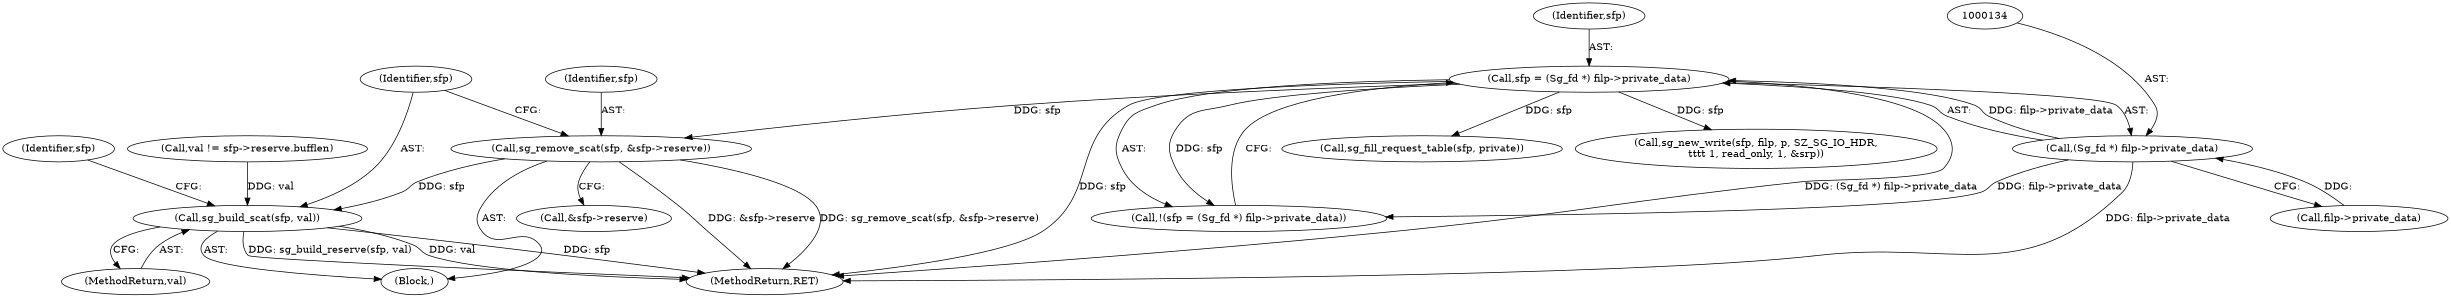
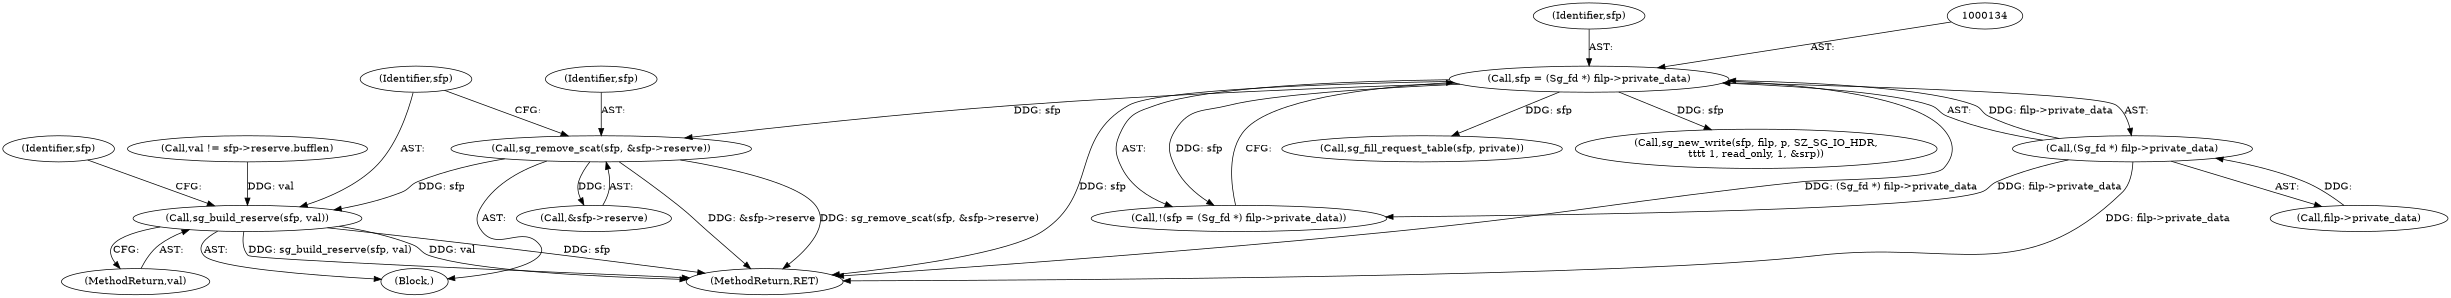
edge "1000134" -> "(Call,(Sg_fd *) filp->private_data)": now "1000134" -> "(Call,sfp = (Sg_fd *) filp->private_data)"
edge "(Call,sg_remove_scat(sfp, &sfp->reserve))" -> "(Call,&sfp->reserve)": label "CFG: " -> "DDG: "
edge "(Call,(Sg_fd *) filp->private_data)" -> "(Call,filp->private_data)": label "CFG: " -> "AST: "
edge "(Call,&sfp->reserve)" -> "(Call,sg_remove_scat(sfp, &sfp->reserve))": added, label "AST:"
node "(Call,sg_build_scat(sfp, val))": label "(Call,sg_build_scat(sfp, val))" -> "(Call,sg_build_reserve(sfp, val))"
